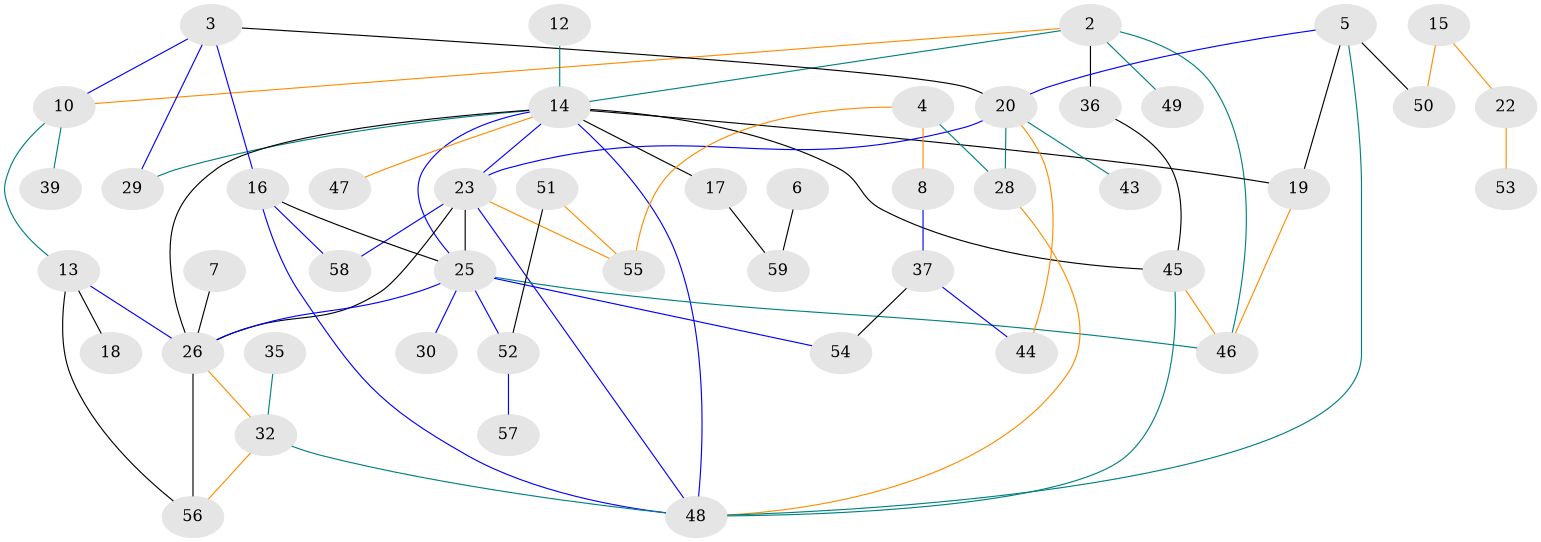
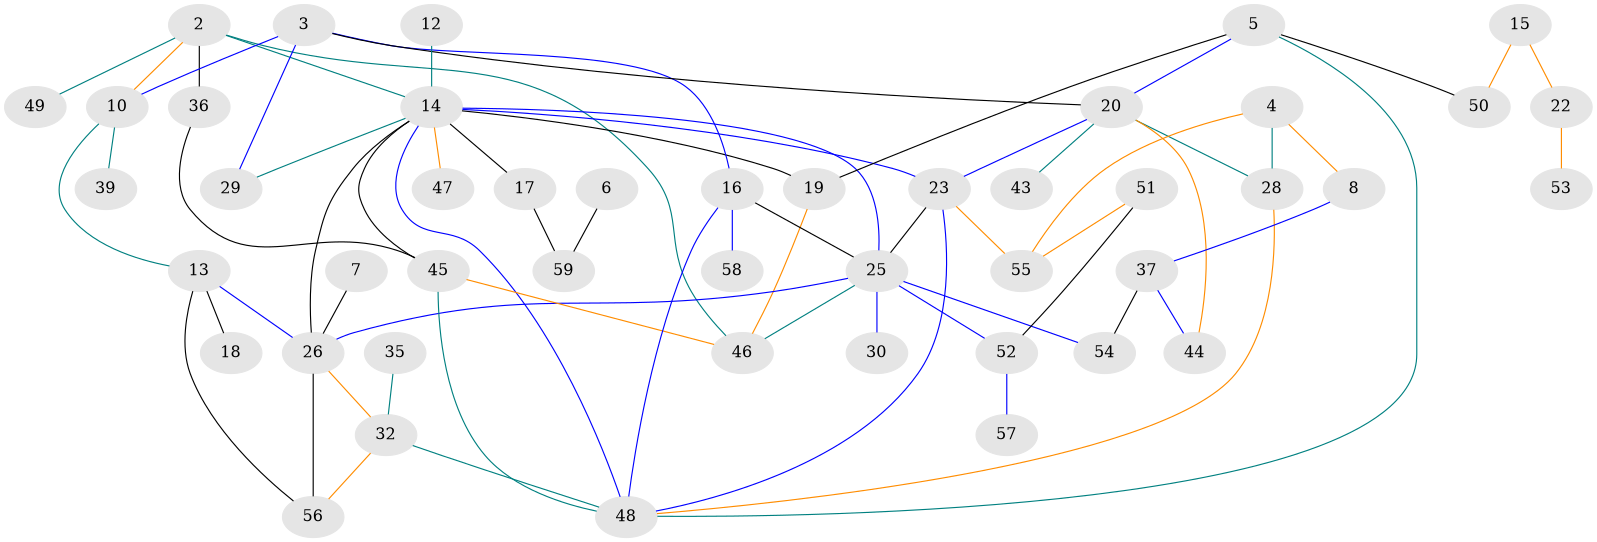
edge "23" -- "58": removed
edge "23" -- "26": removed
